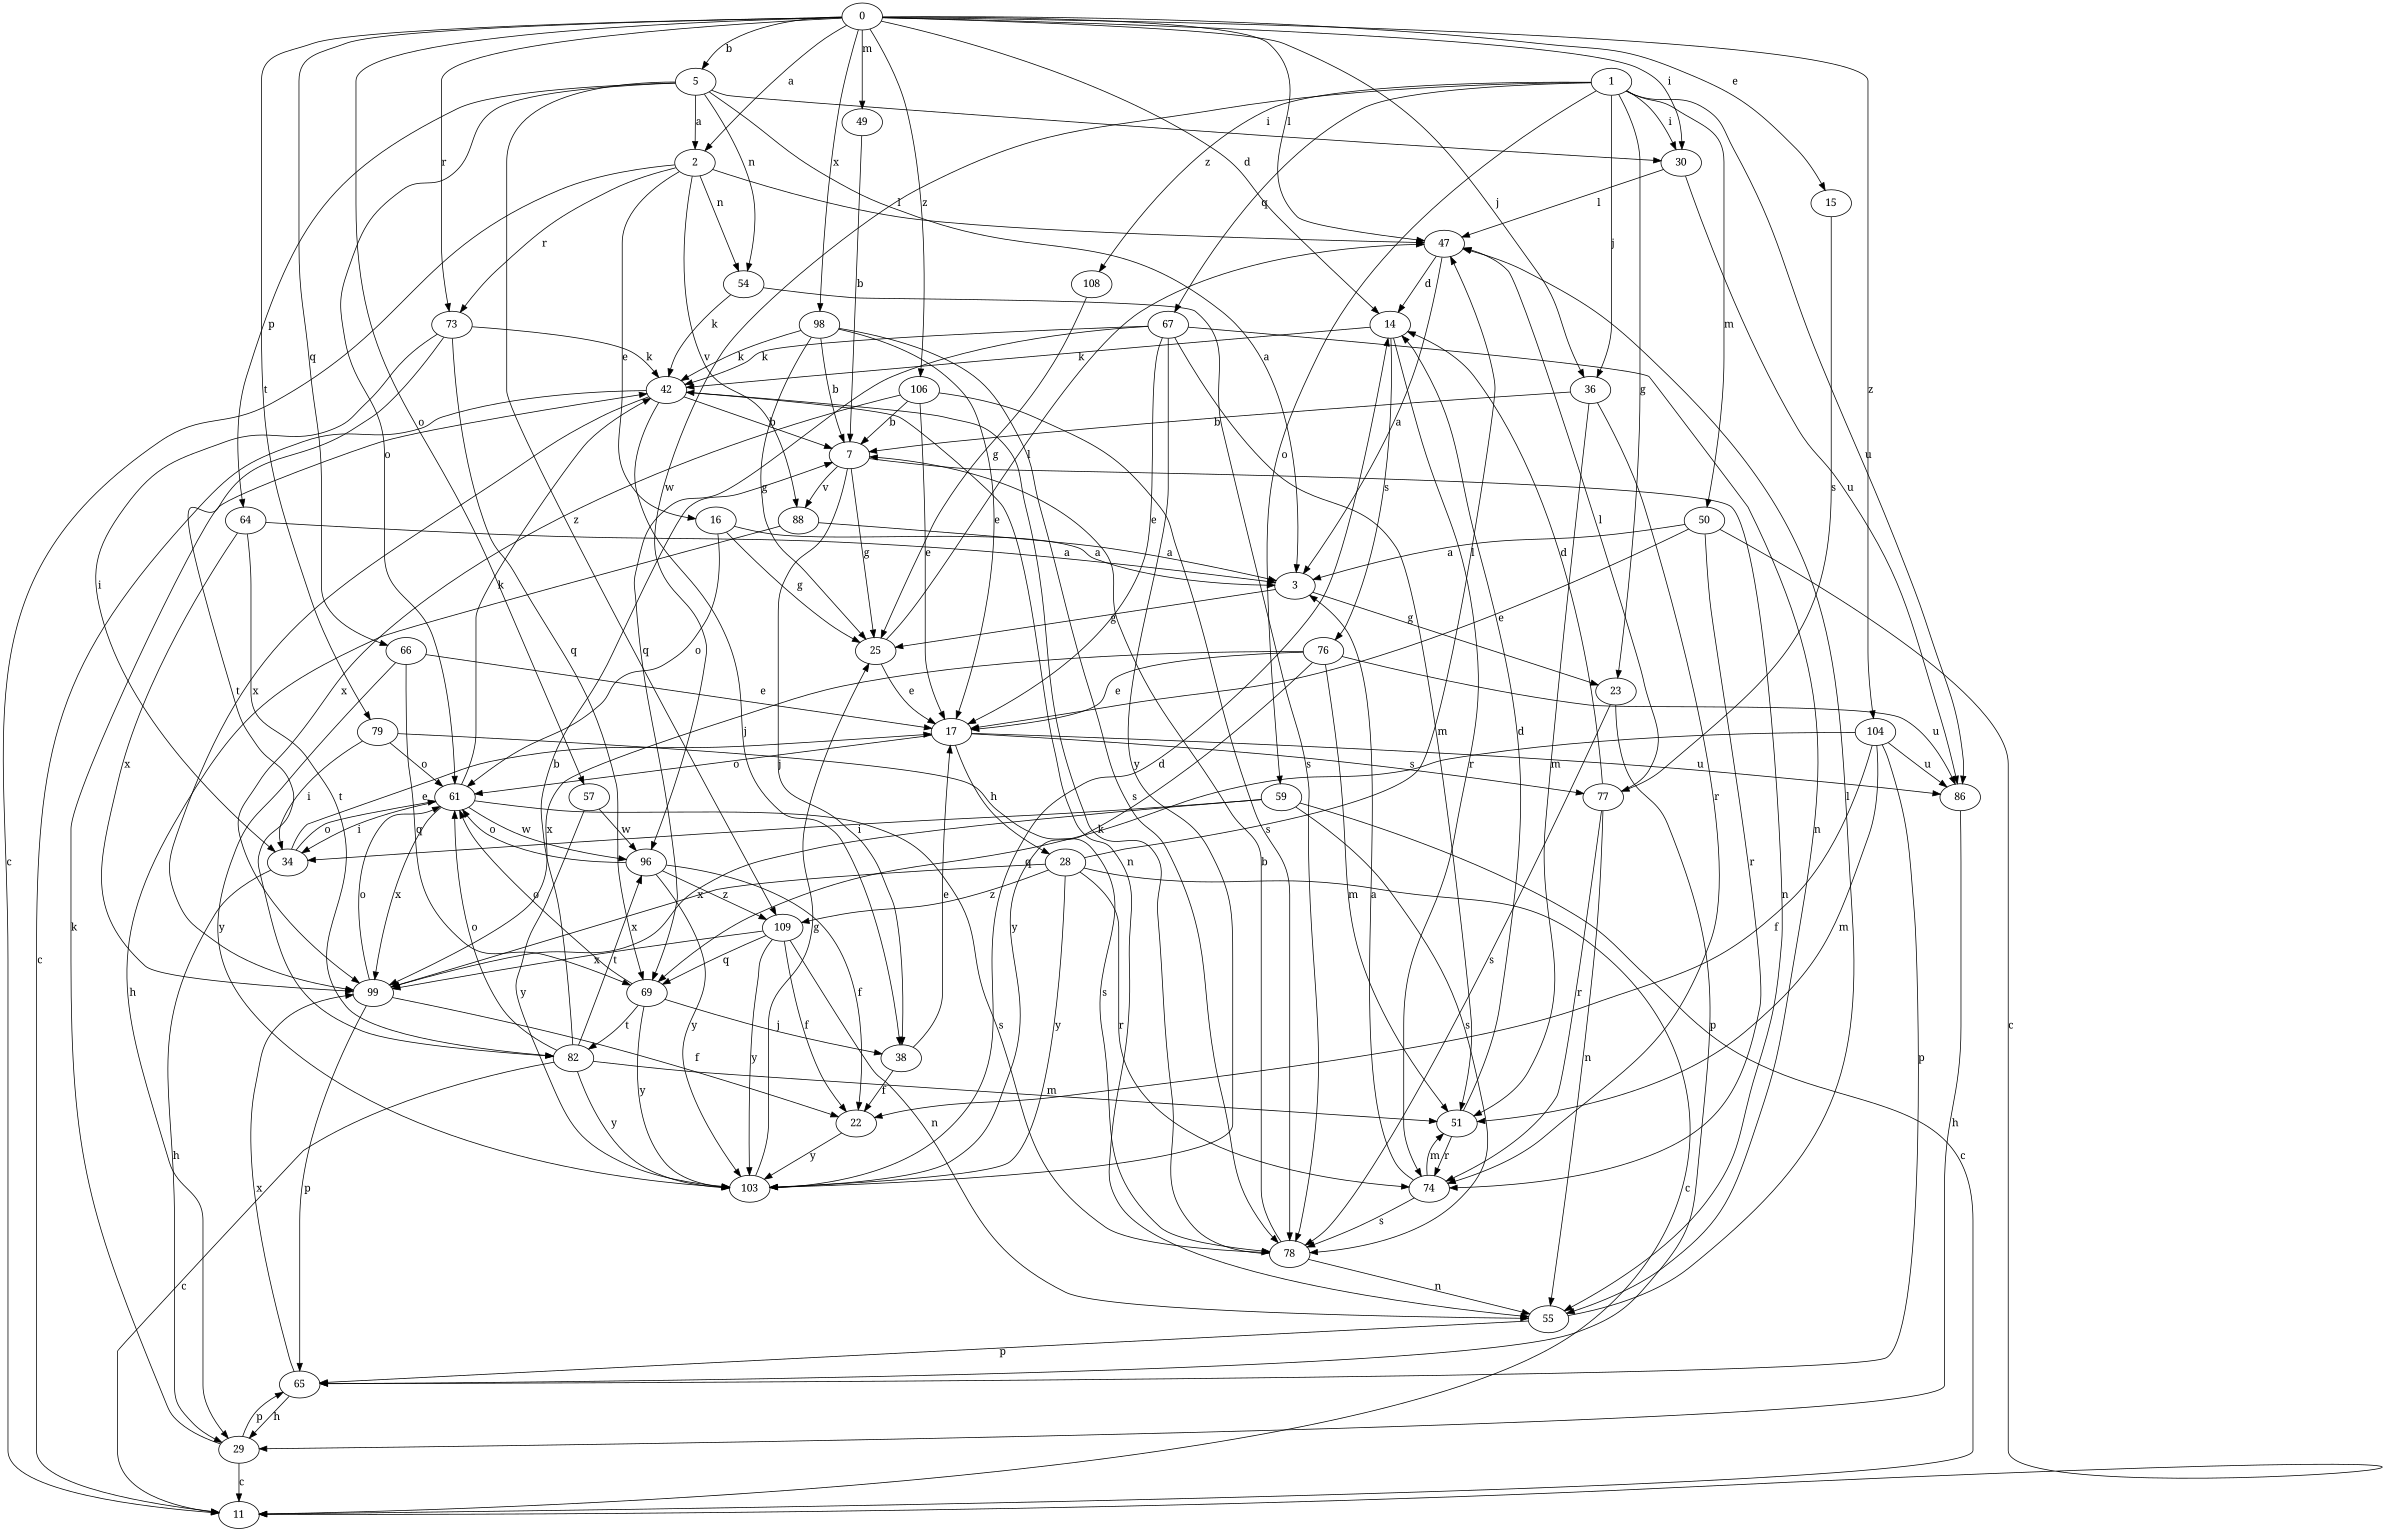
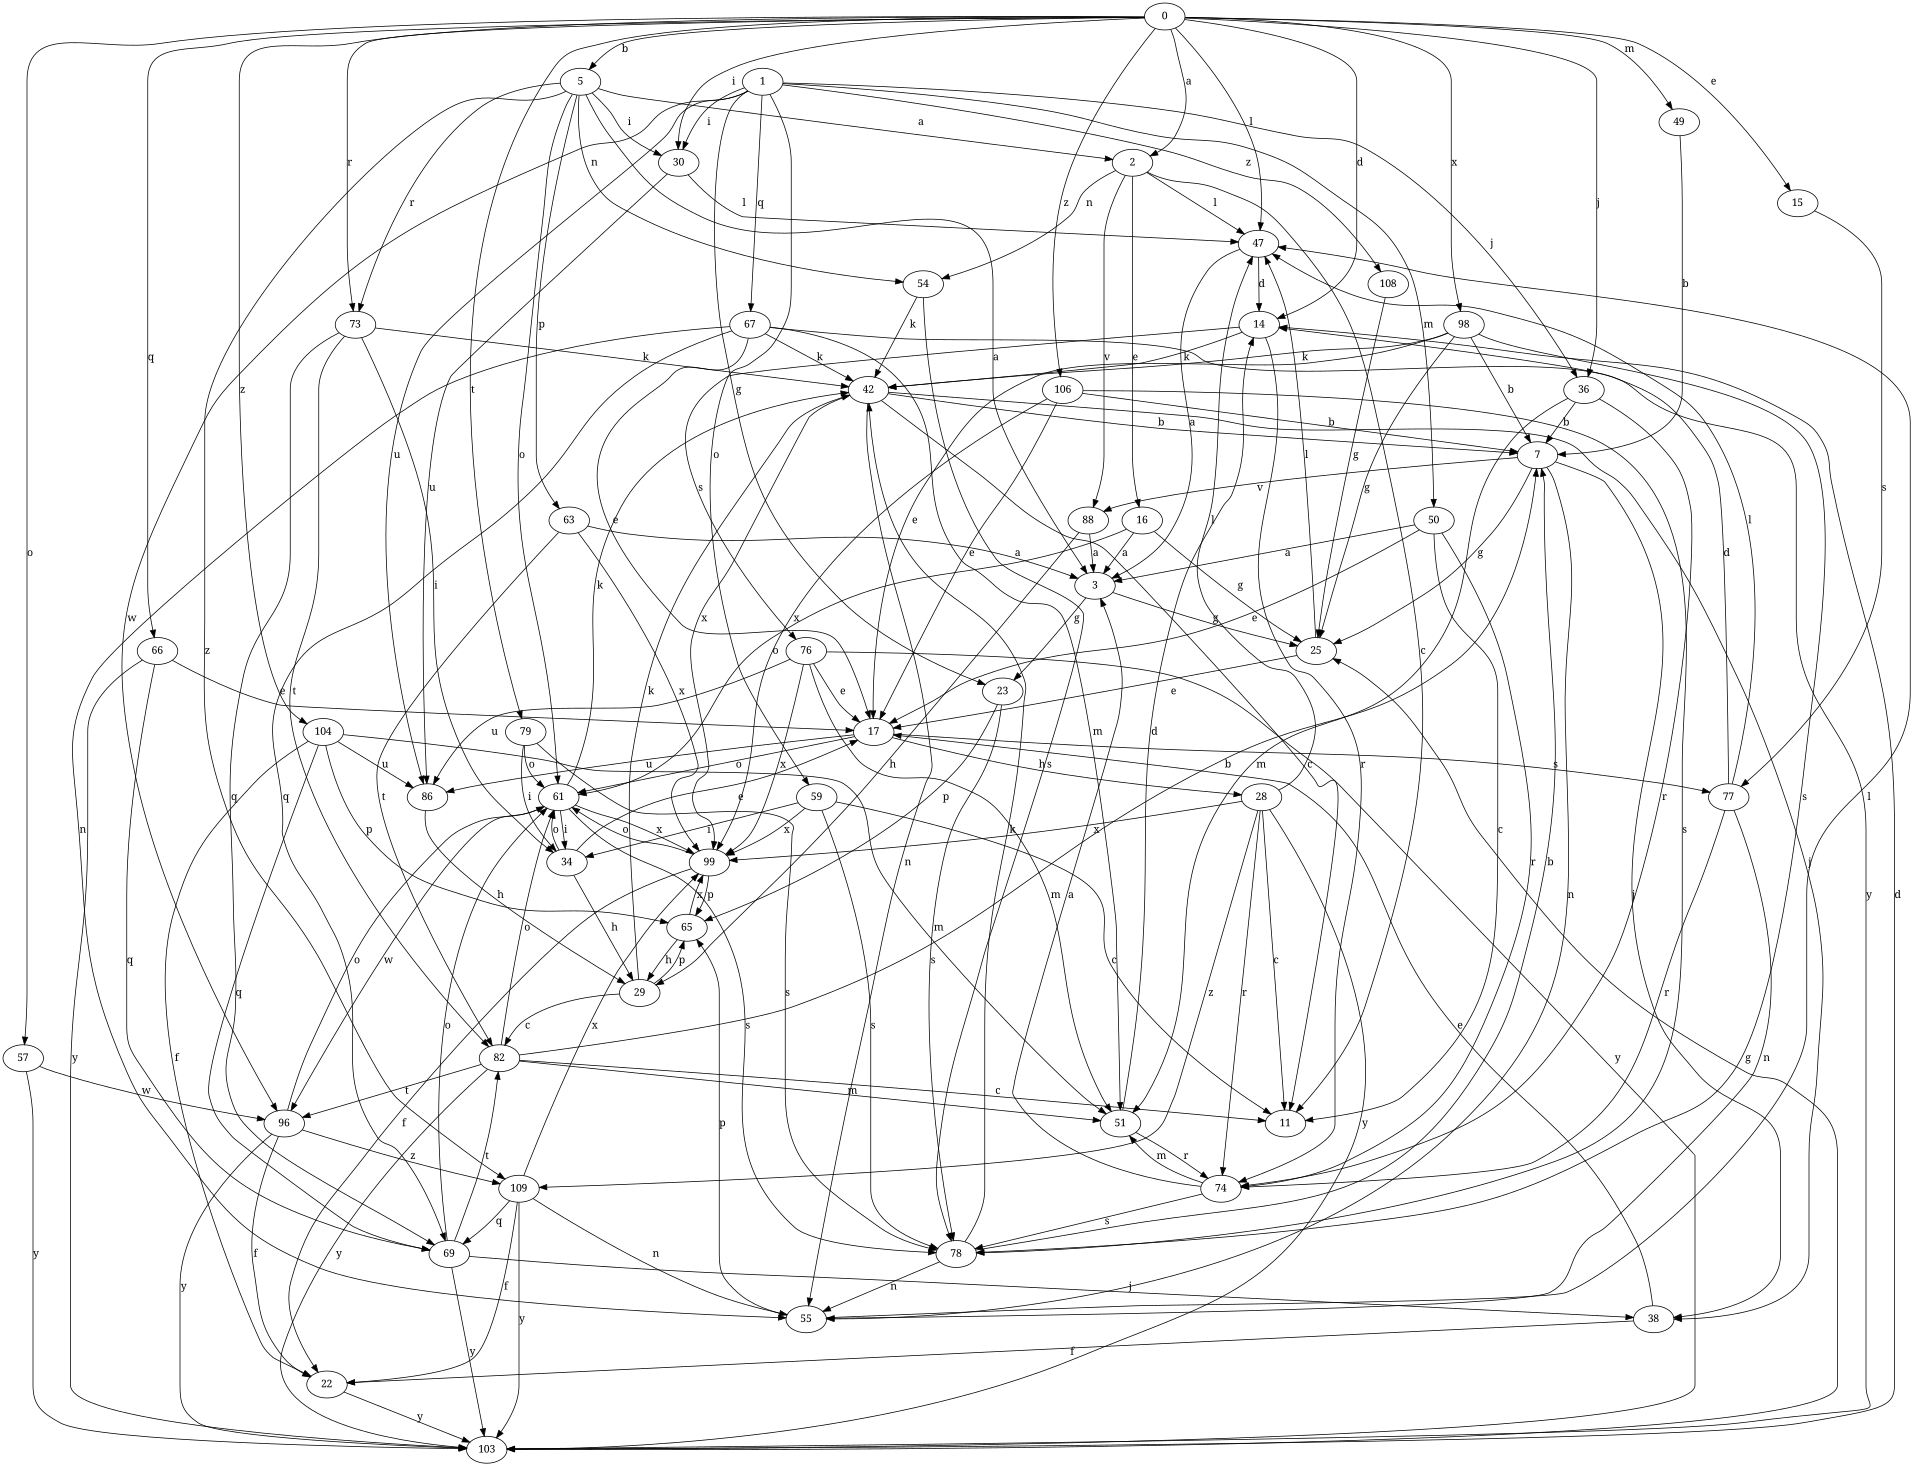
edge "2" -> "73": now "5" -> "73"
node "64": label "64" -> "63"
edge "29" -> "11": now "29" -> "82"
